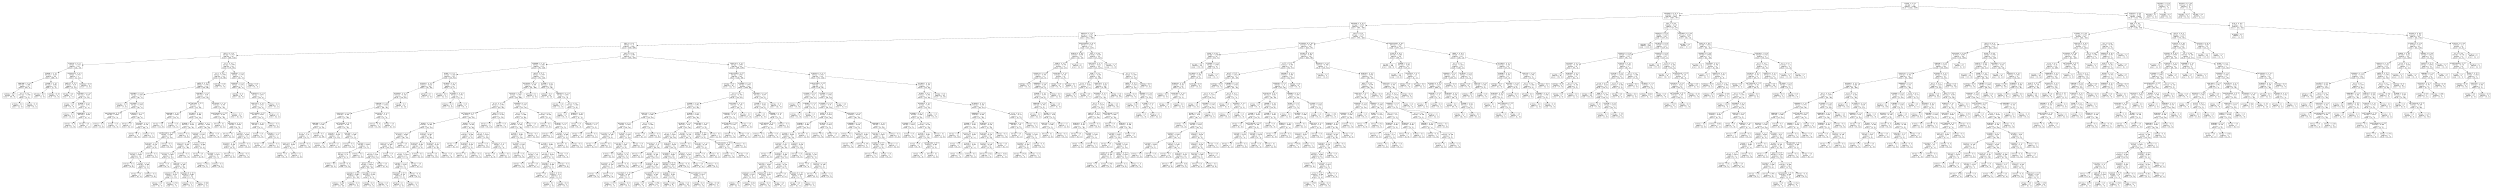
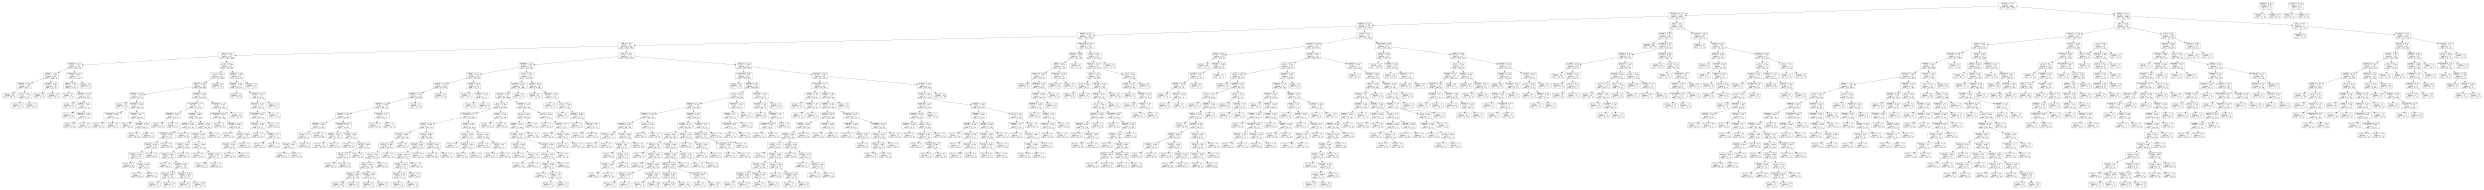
node "entropy = 0.544 samples = 8 value = [7, 1]": removed
